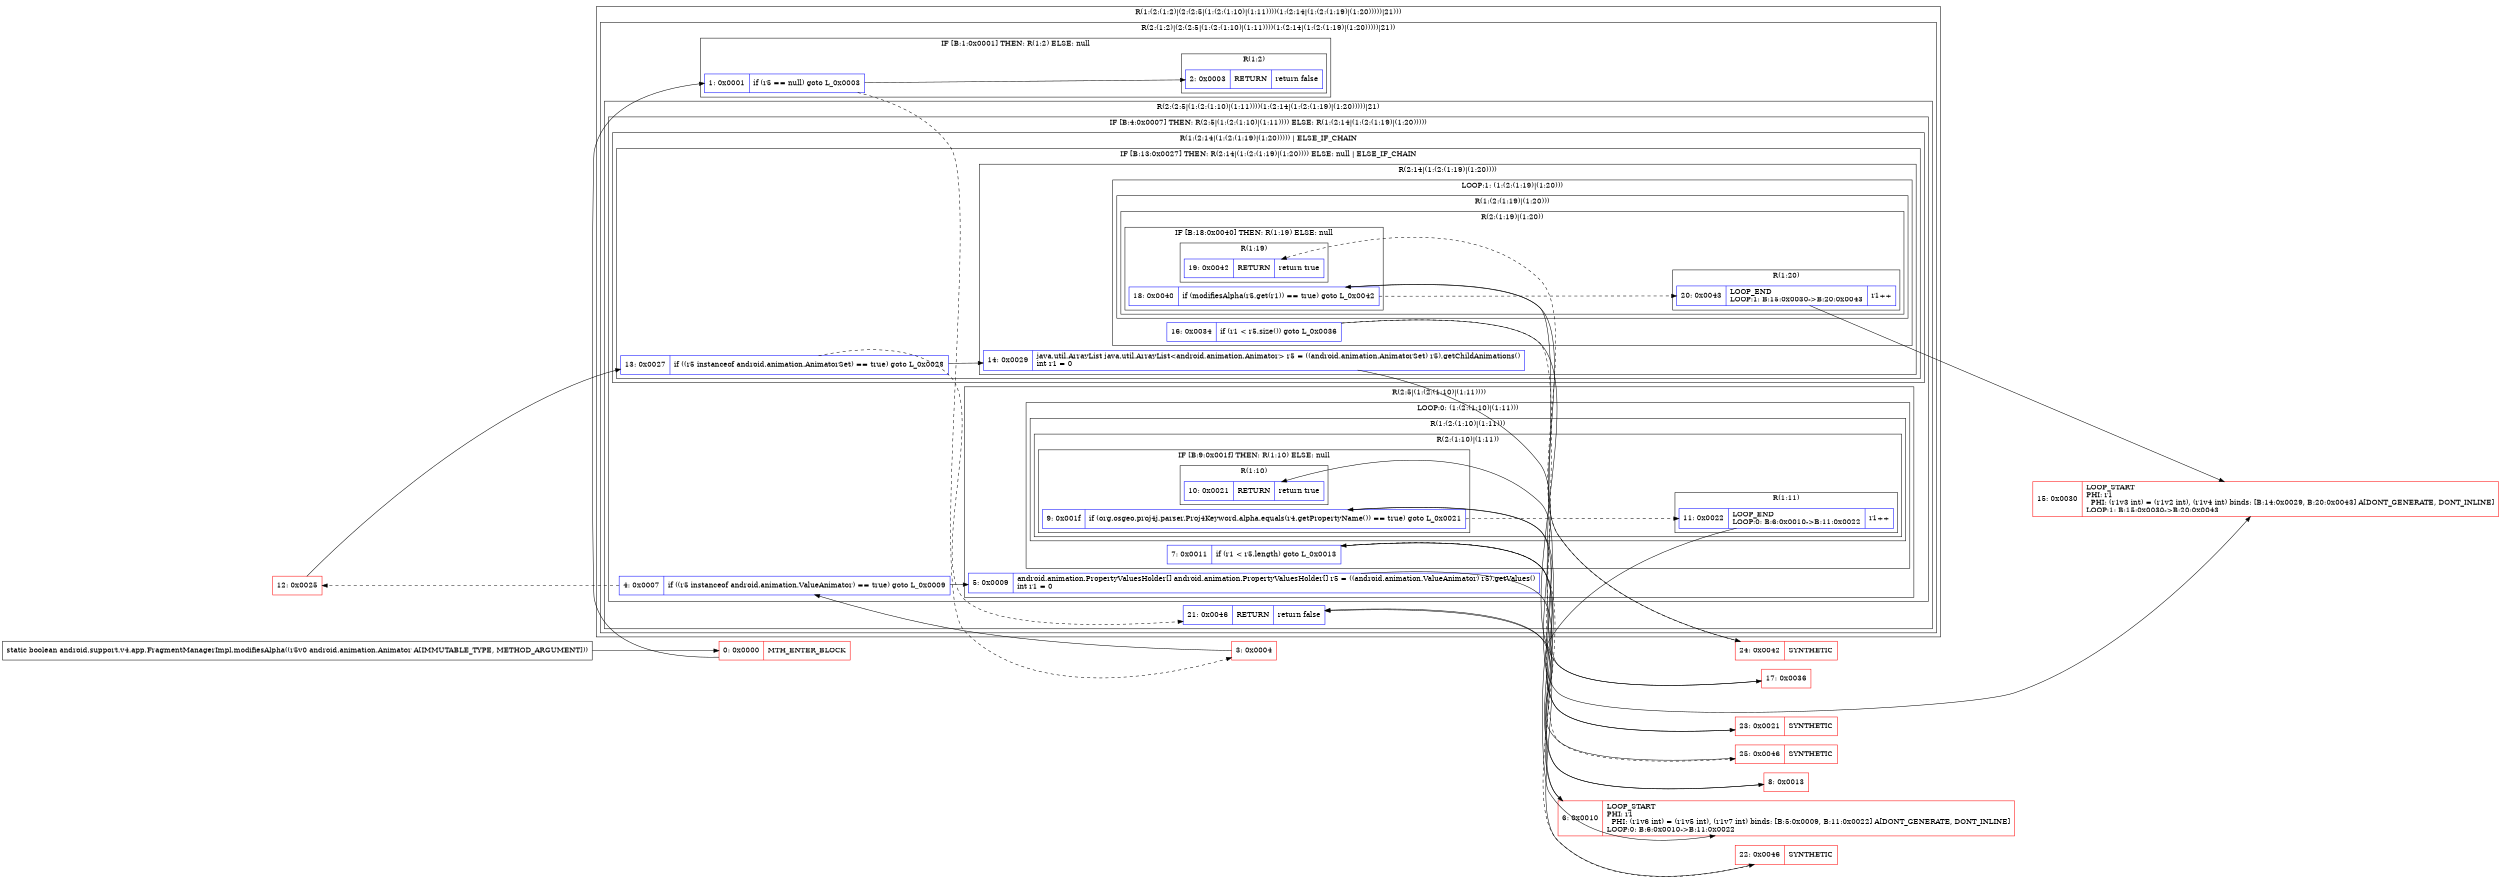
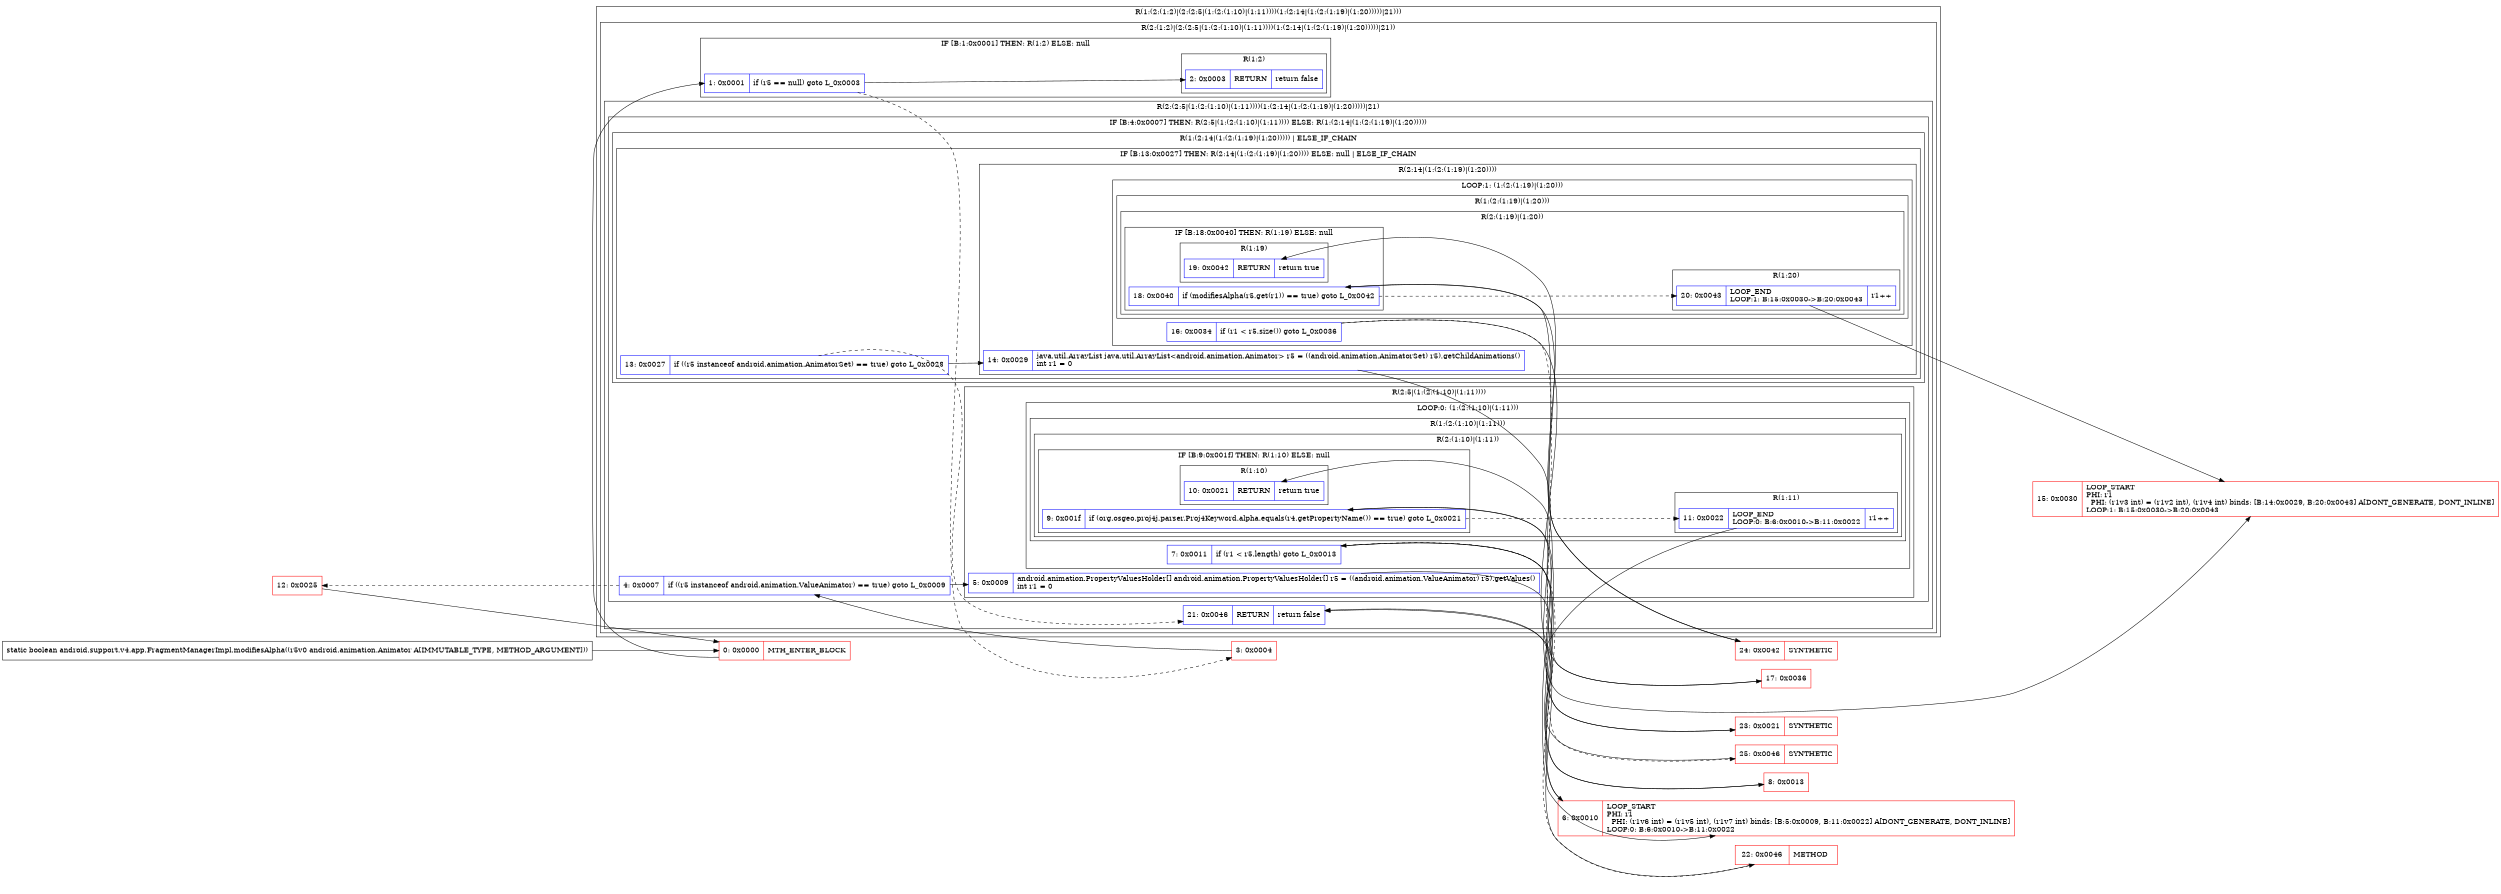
edge "24: 0x0042" -> "19: 0x0042": style dashed -> solid
edge "12: 0x0025" -> "13: 0x0027": now "12: 0x0025" -> "0: 0x0000"
node "22: 0x0046": text "SYNTHETIC" -> "METHOD"
